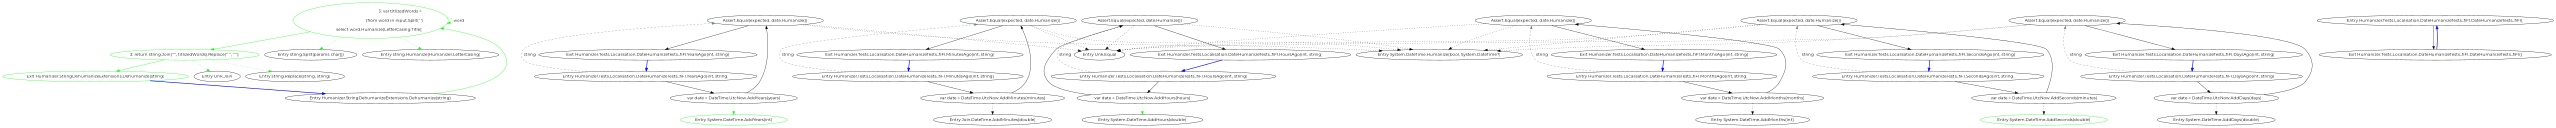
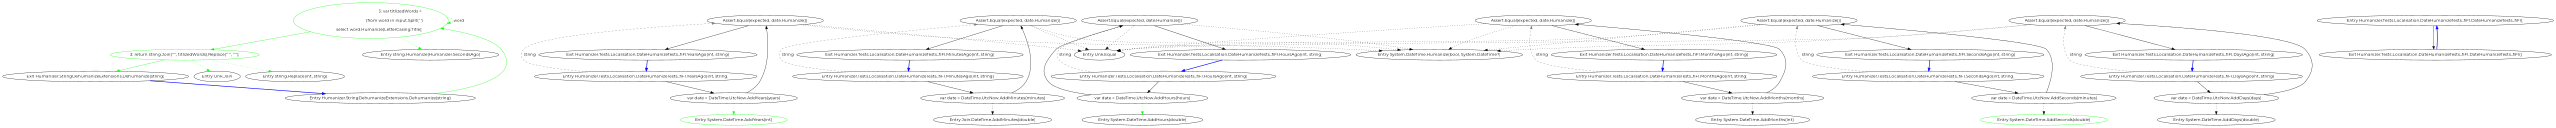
node "Entry string.Split(params char[])": removed
node "Entry string.Humanize(Humanizer.LetterCasing)": label "Entry string.Humanize(Humanizer.LetterCasing)" -> "Entry string.Humanize(Humanizer.SecondsAgo)"
node "Exit Humanizer.StringDehumanizeExtensions.Dehumanize(string)": color green -> black
node "Entry string.Replace(string, string)": label "Entry string.Replace(string, string)" -> "Entry string.Replace(int, string)"
